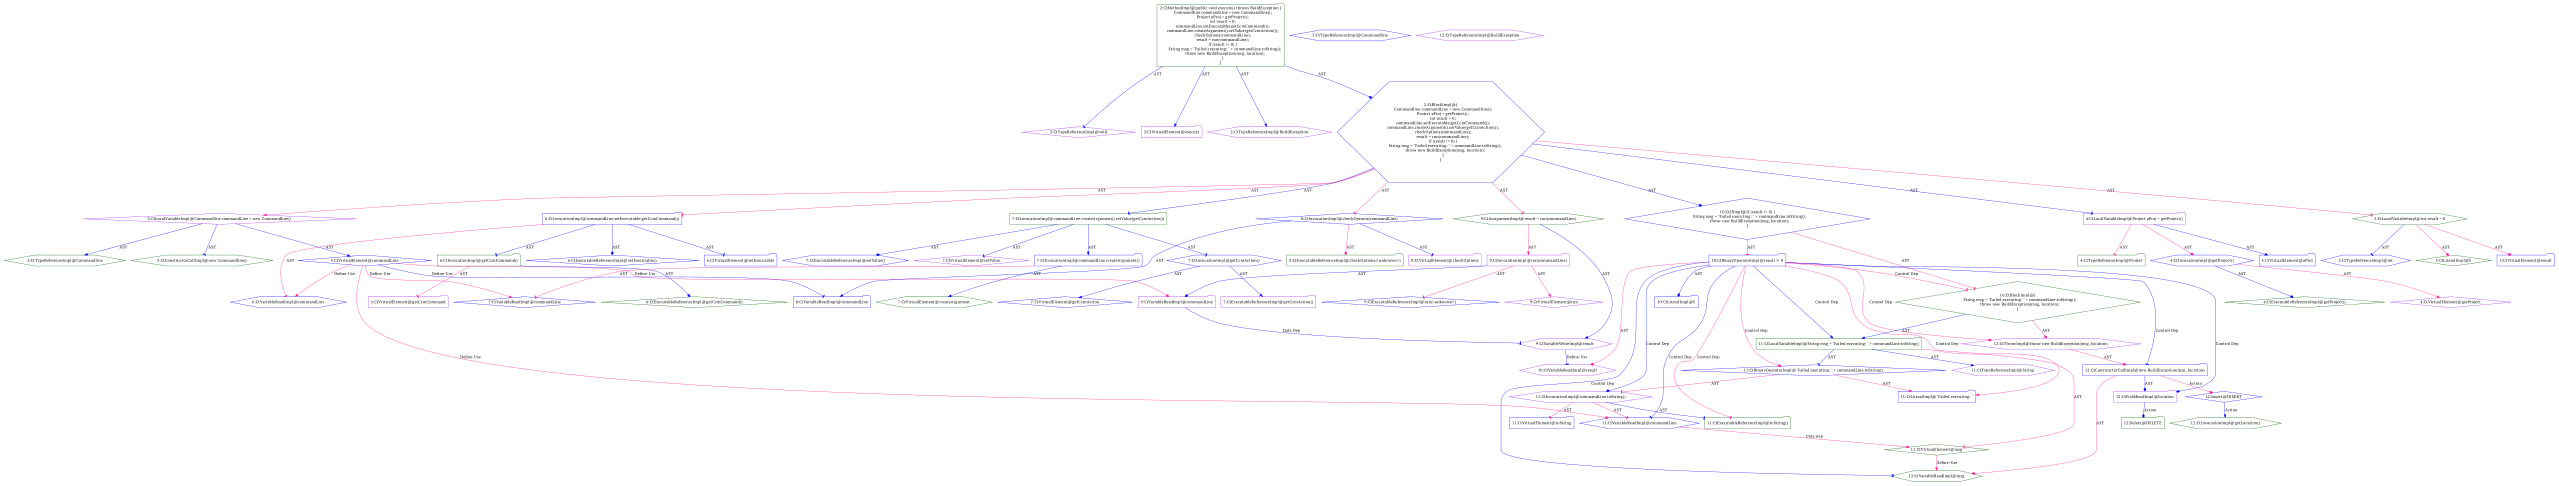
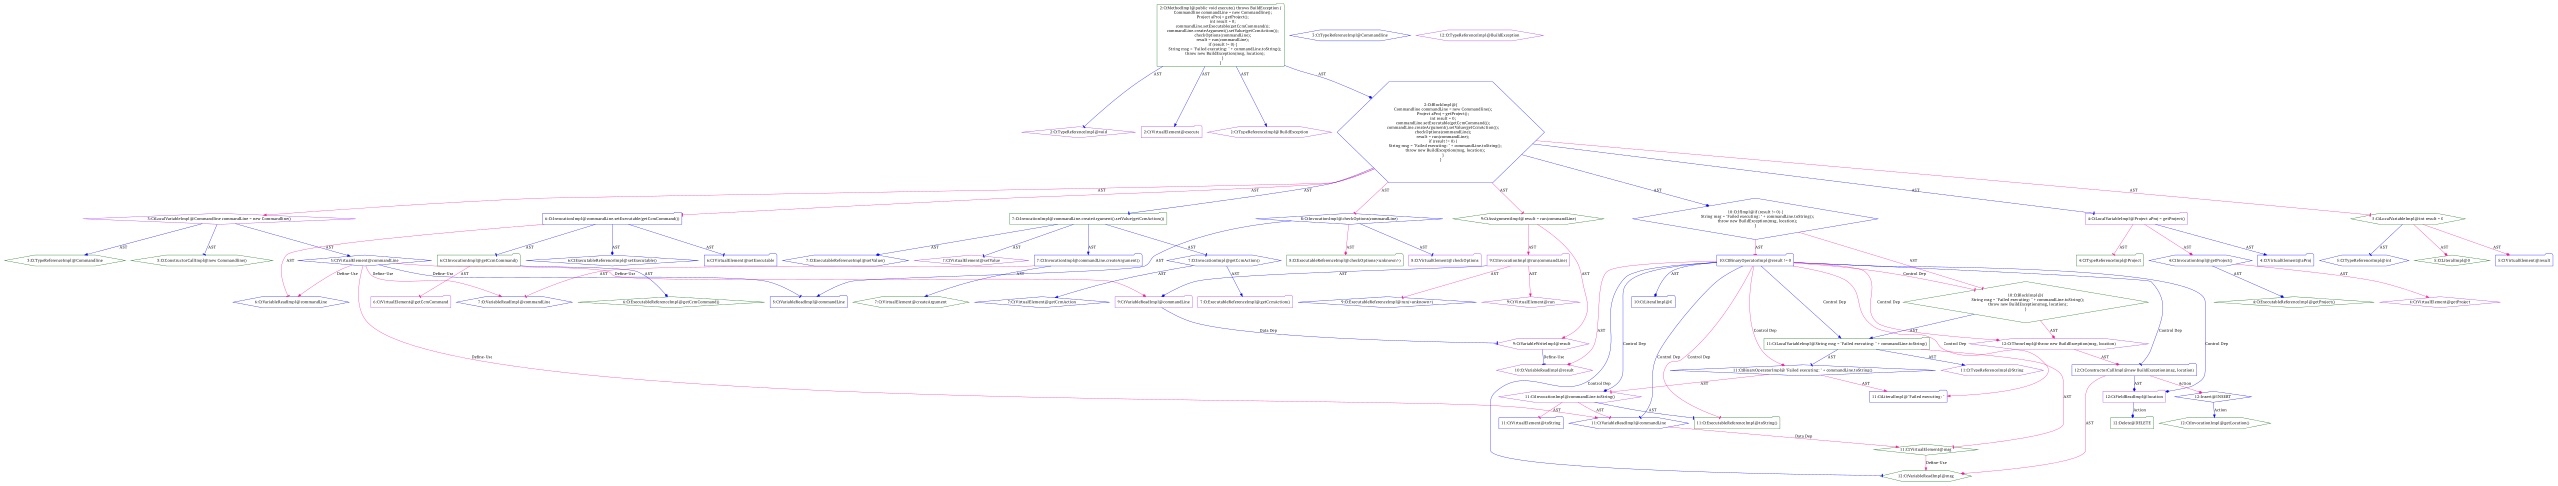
edge "9:CtAssignmentImpl@result = run(commandLine)" -> "9:CtVariableWriteImpl@result": color blue -> deeppink
node "7:CtVariableReadImpl@commandLine": shape diamond -> hexagon
